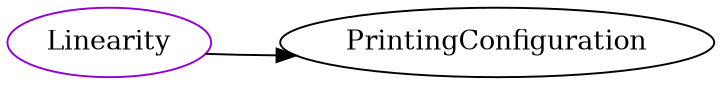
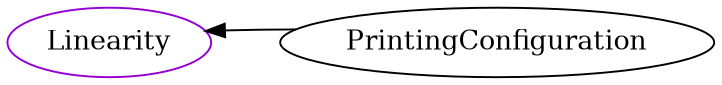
edge "Linearity" -> "PrintingConfiguration": reversed
